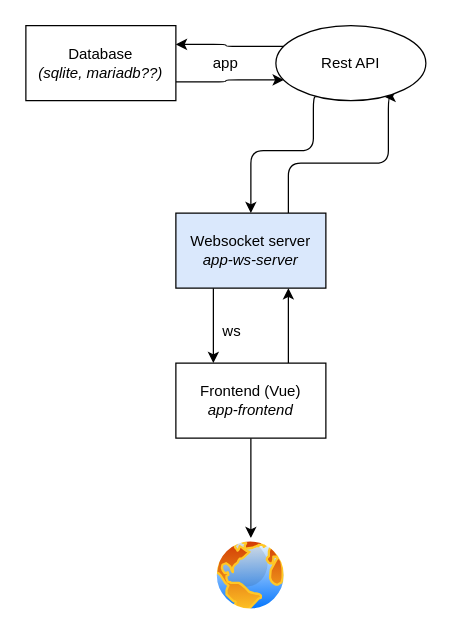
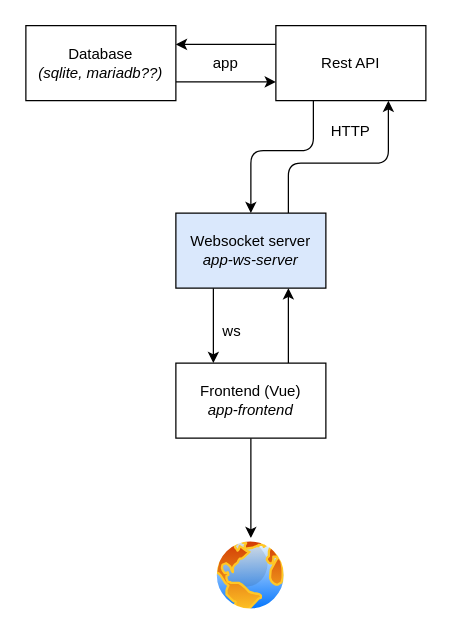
node "Rest API": shape ellipse -> rectangle
node "HTTP": added
